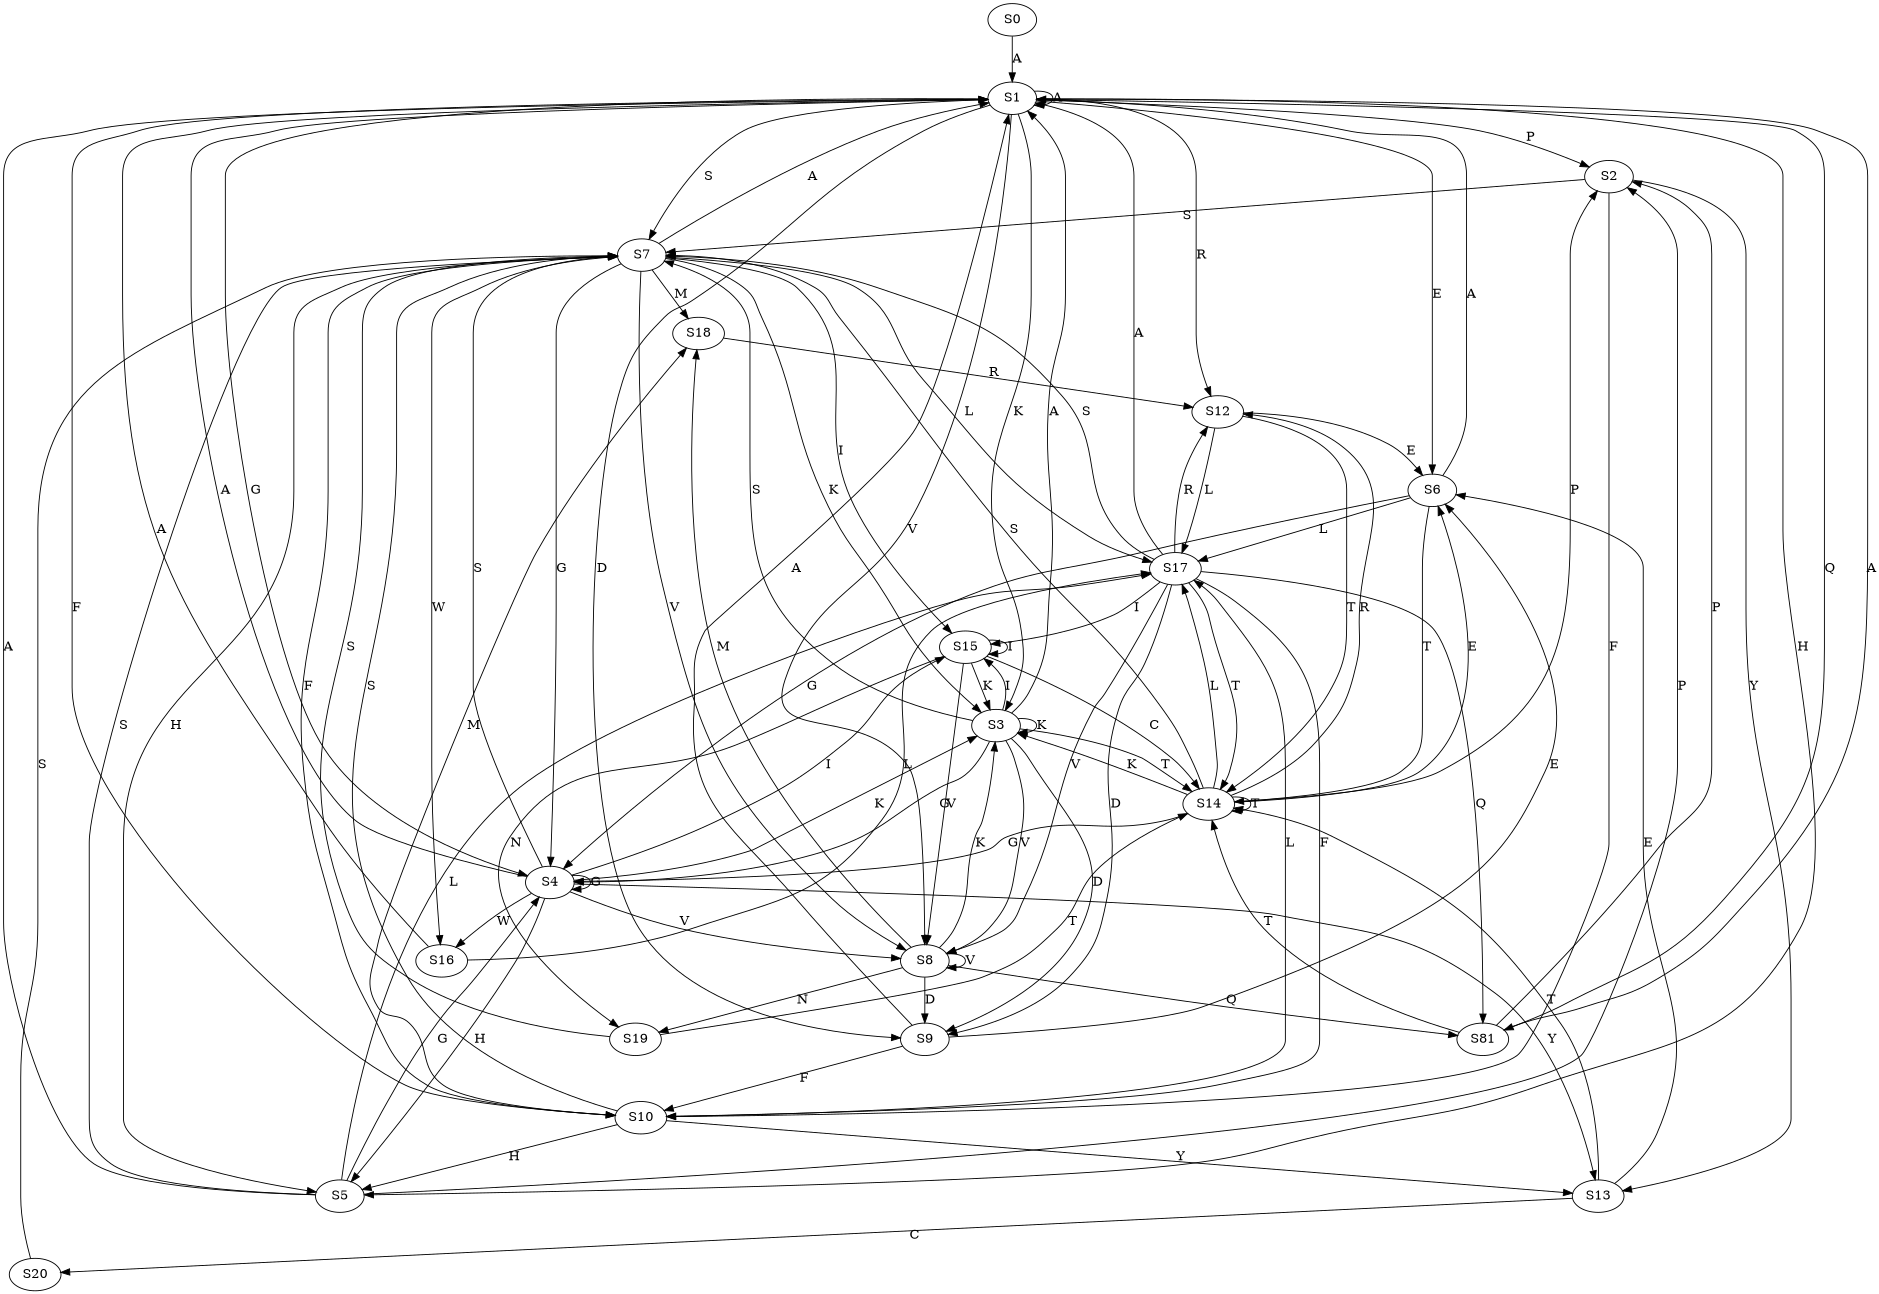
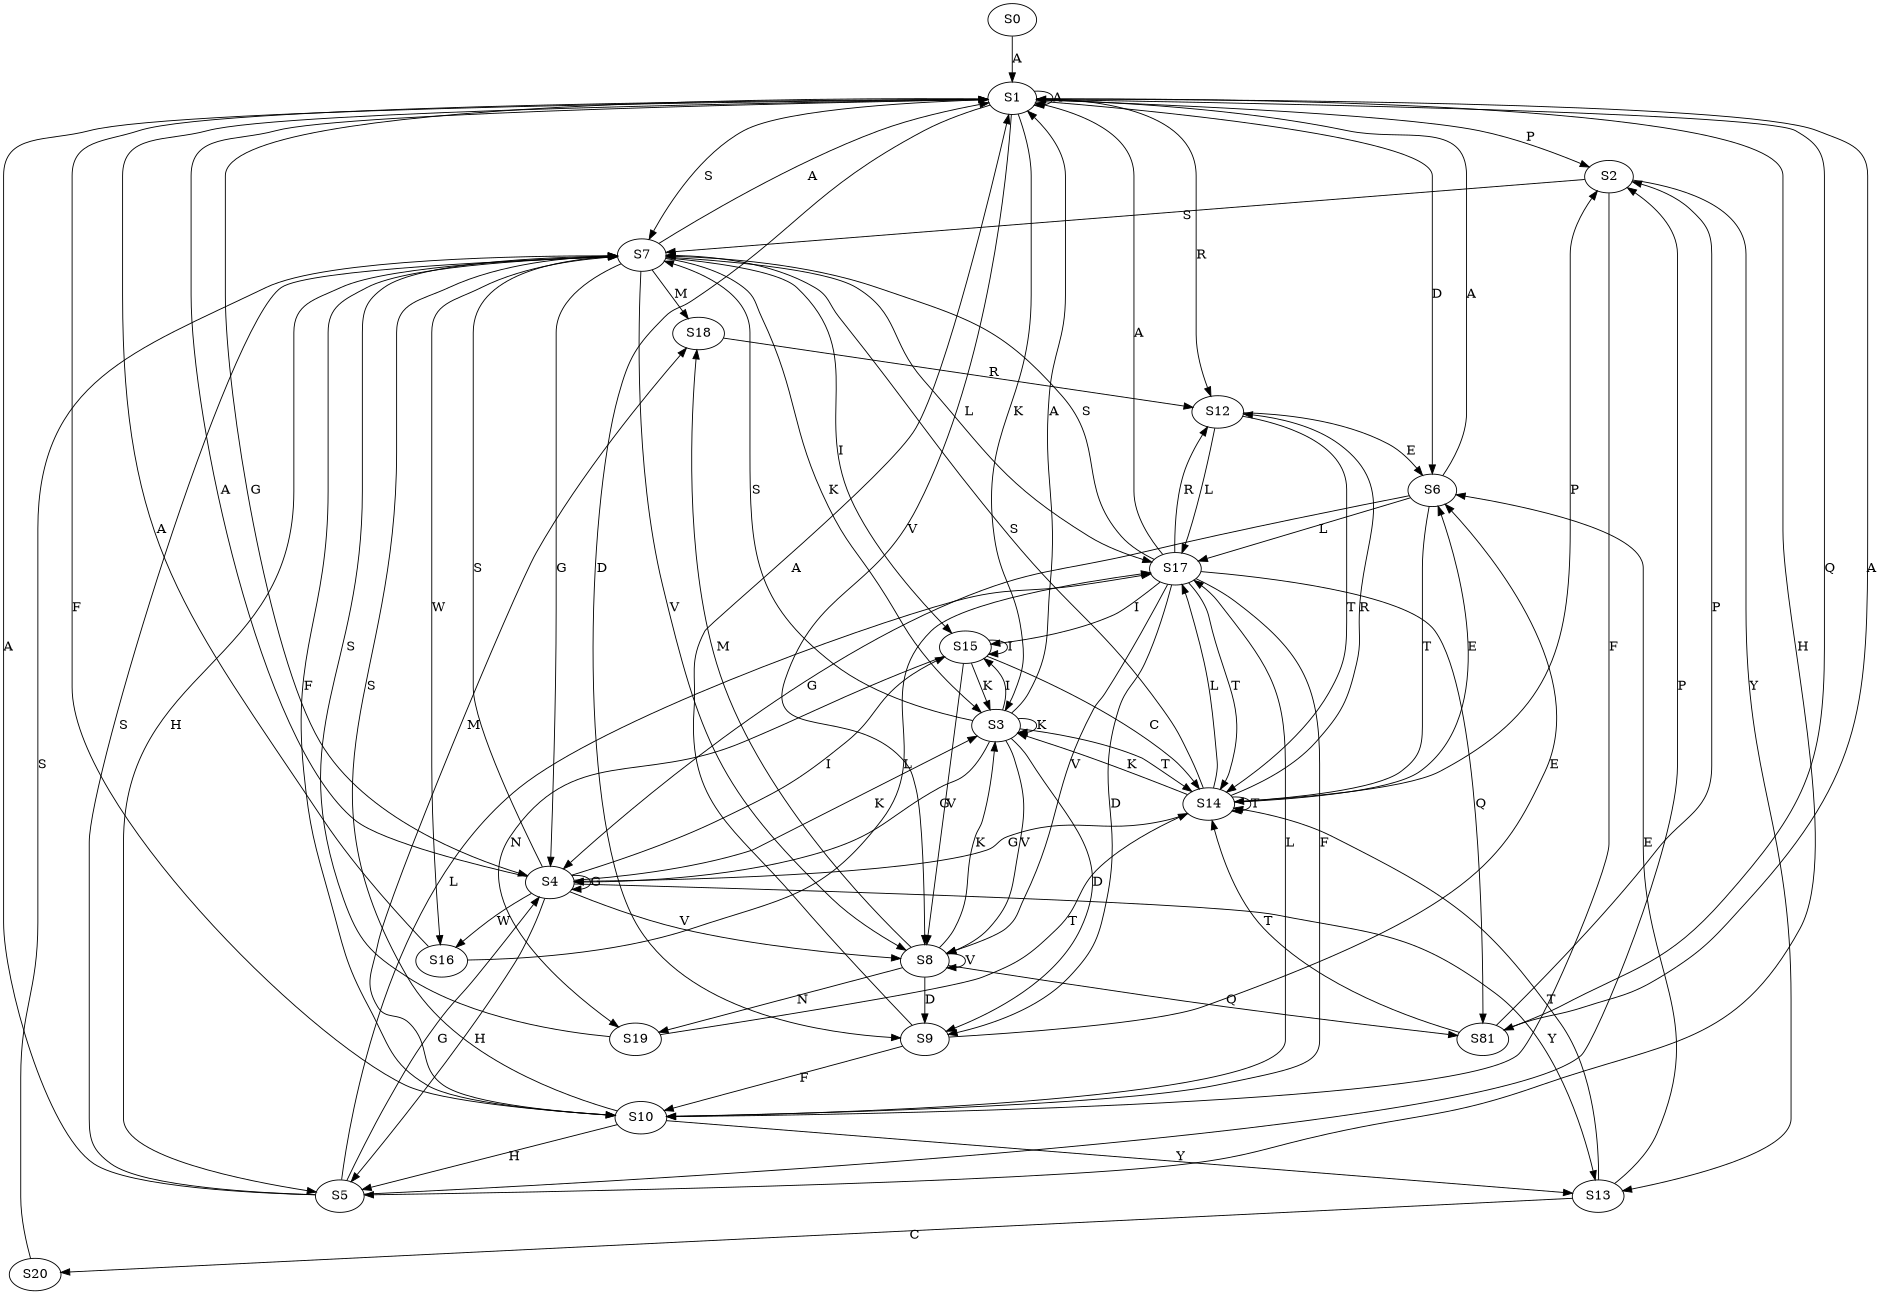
edge "S1" -> "S6": label "E" -> "D"
